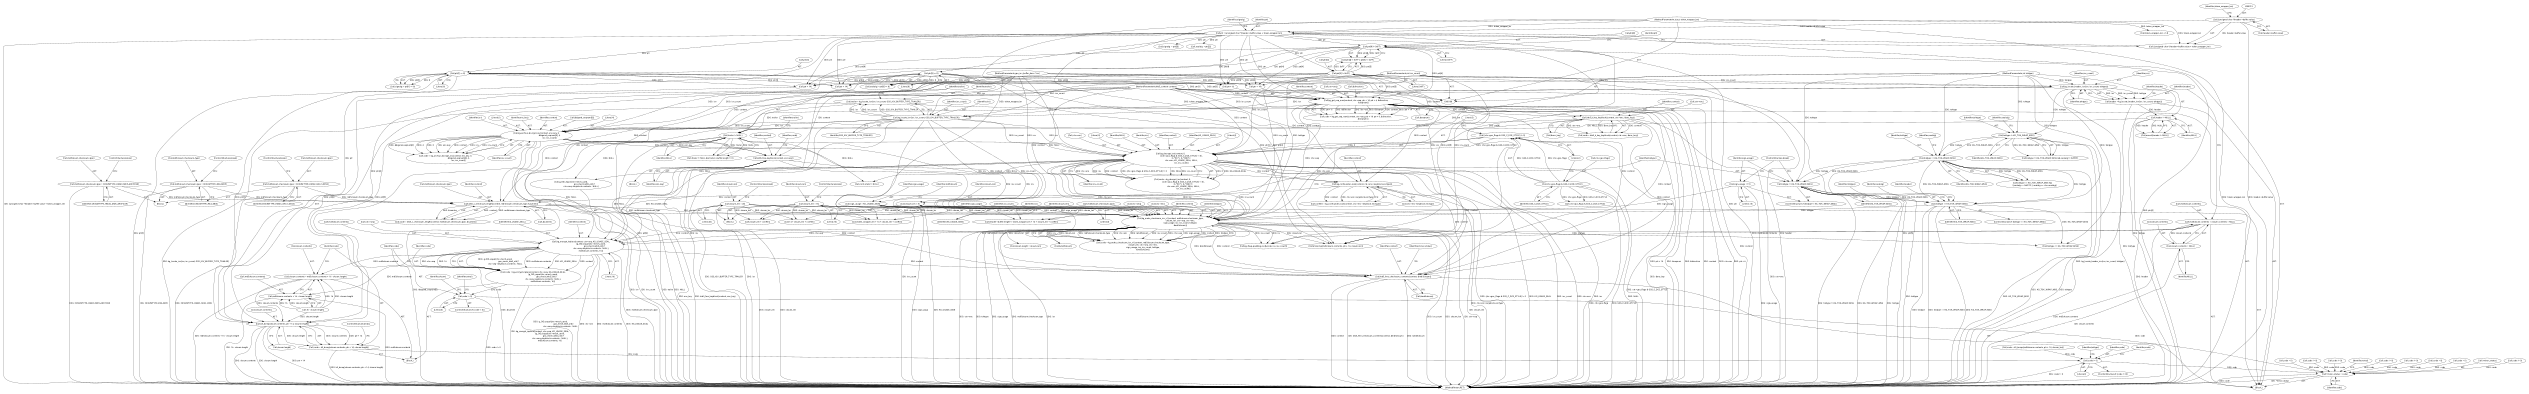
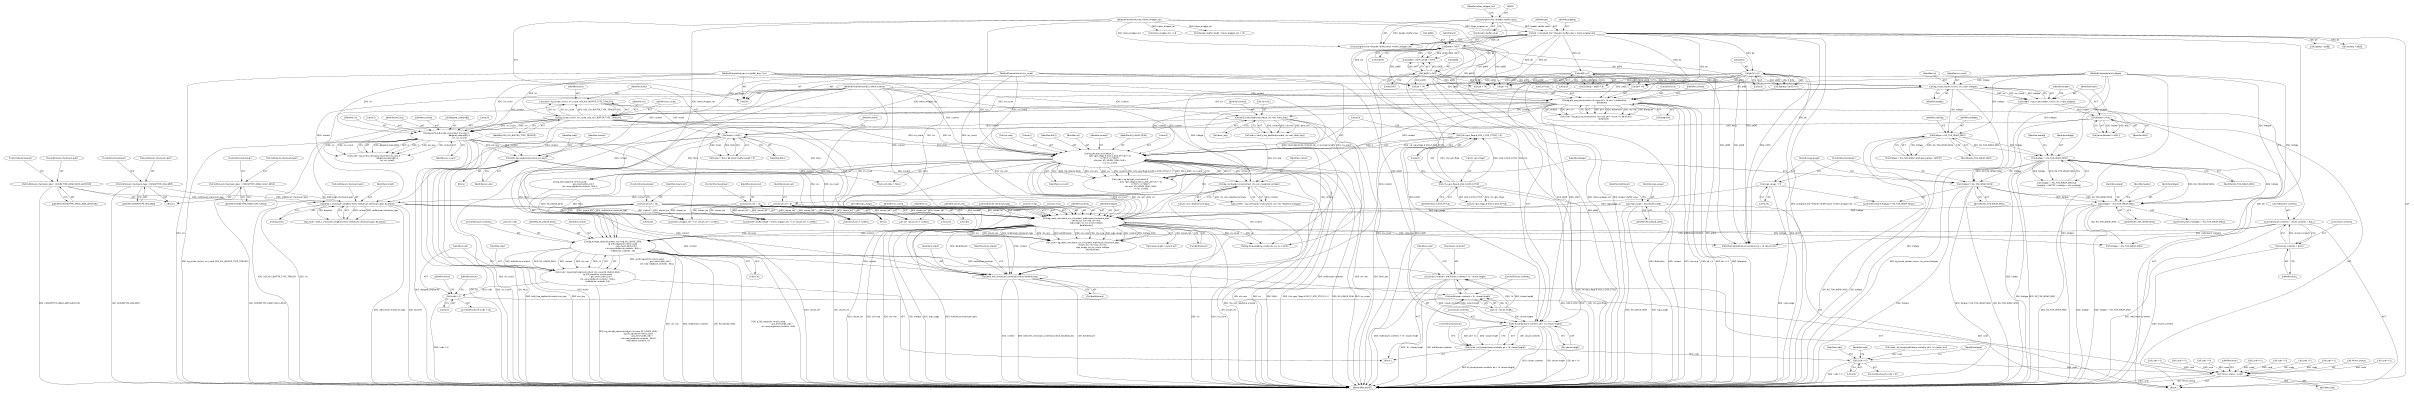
node "(Call,header->buffer.length < token_wrapper_len + 14)": added
edge "(MethodParameterIn,gss_iov_buffer_desc *iov)" -> "(Call,kg_fixup_padding_iov(&code, iov, iov_count))": label "DDG: iov" -> "DDG: k5_bcmp(cksum.contents, ptr + 14, cksum.length)"
edge "(MethodParameterIn,int iov_count)" -> "(MethodReturn,RET)": label "DDG: header" -> "DDG: iov_count"
